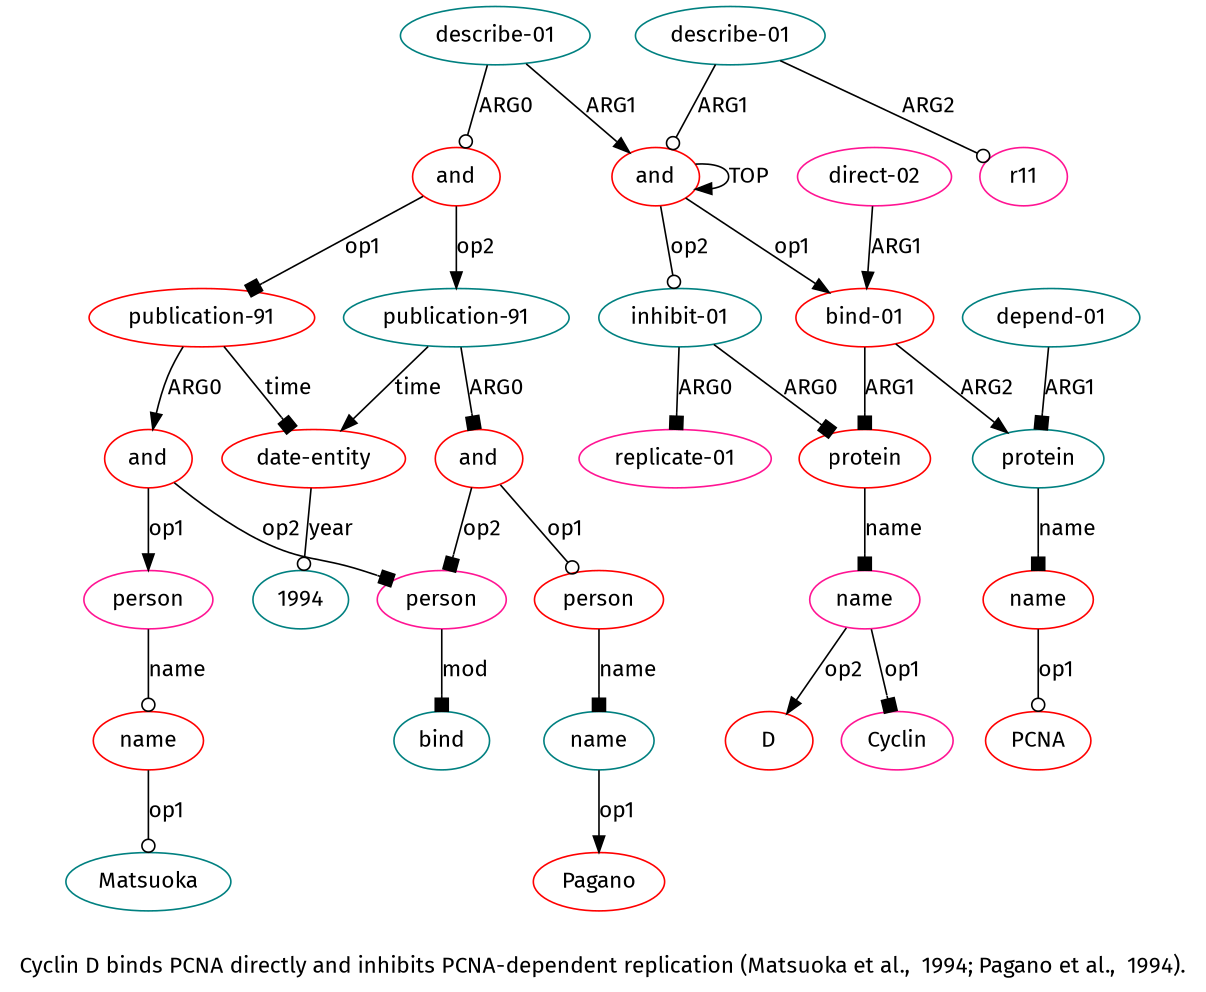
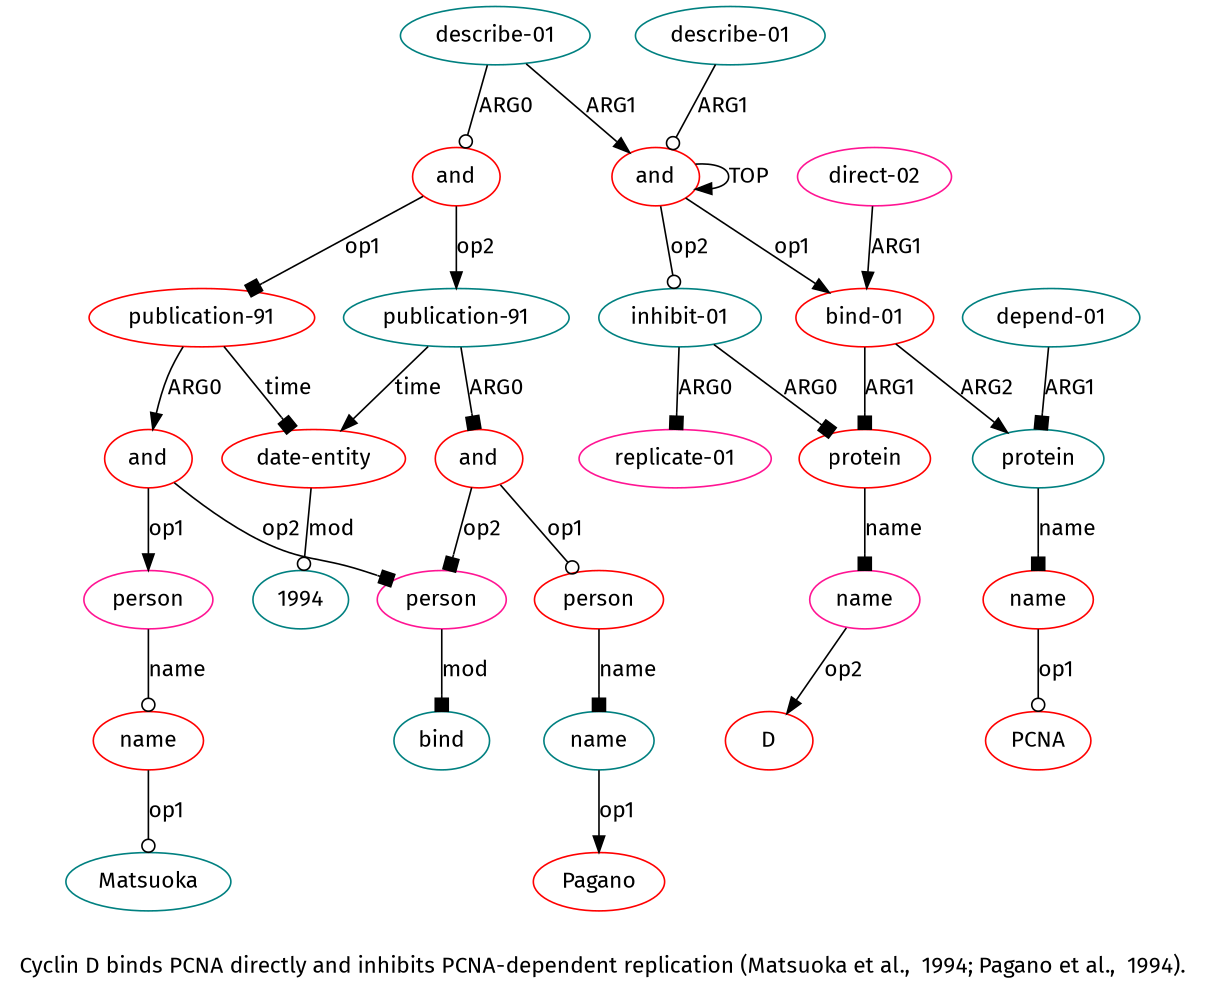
node "r11": removed
edge "date-entity" -> "1994": label "year" -> "mod"
node "Cyclin": removed
